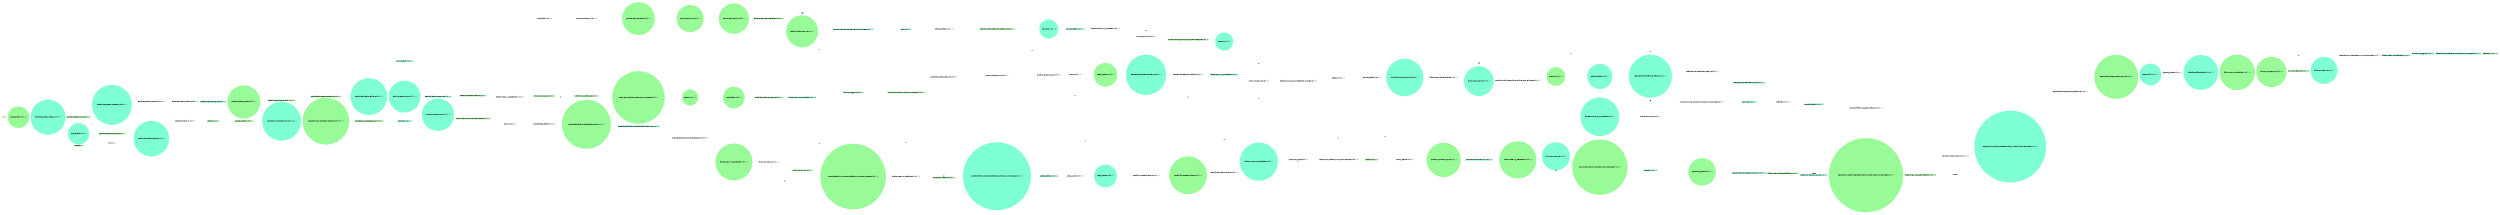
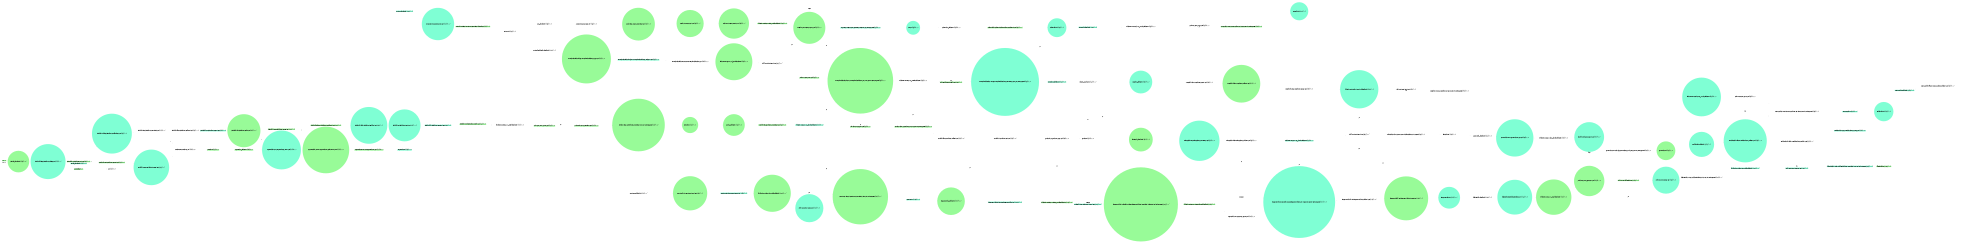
node "CountBy.done()@@@63@@@['1', '1', '0']": shape note -> circle
node "ZoneBroadcastUriSearch.done()@@@48@@@['1', '1', '0']": fillcolor white -> aquamarine
node "queueIdSearch = createSearchBuilder()@@@4@@@['0', '0', '1']": shape circle -> note
node "SourceNATSearch.done()@@@96@@@['1', '1', '0']": removed
node "init['0', '1', '0']": added
